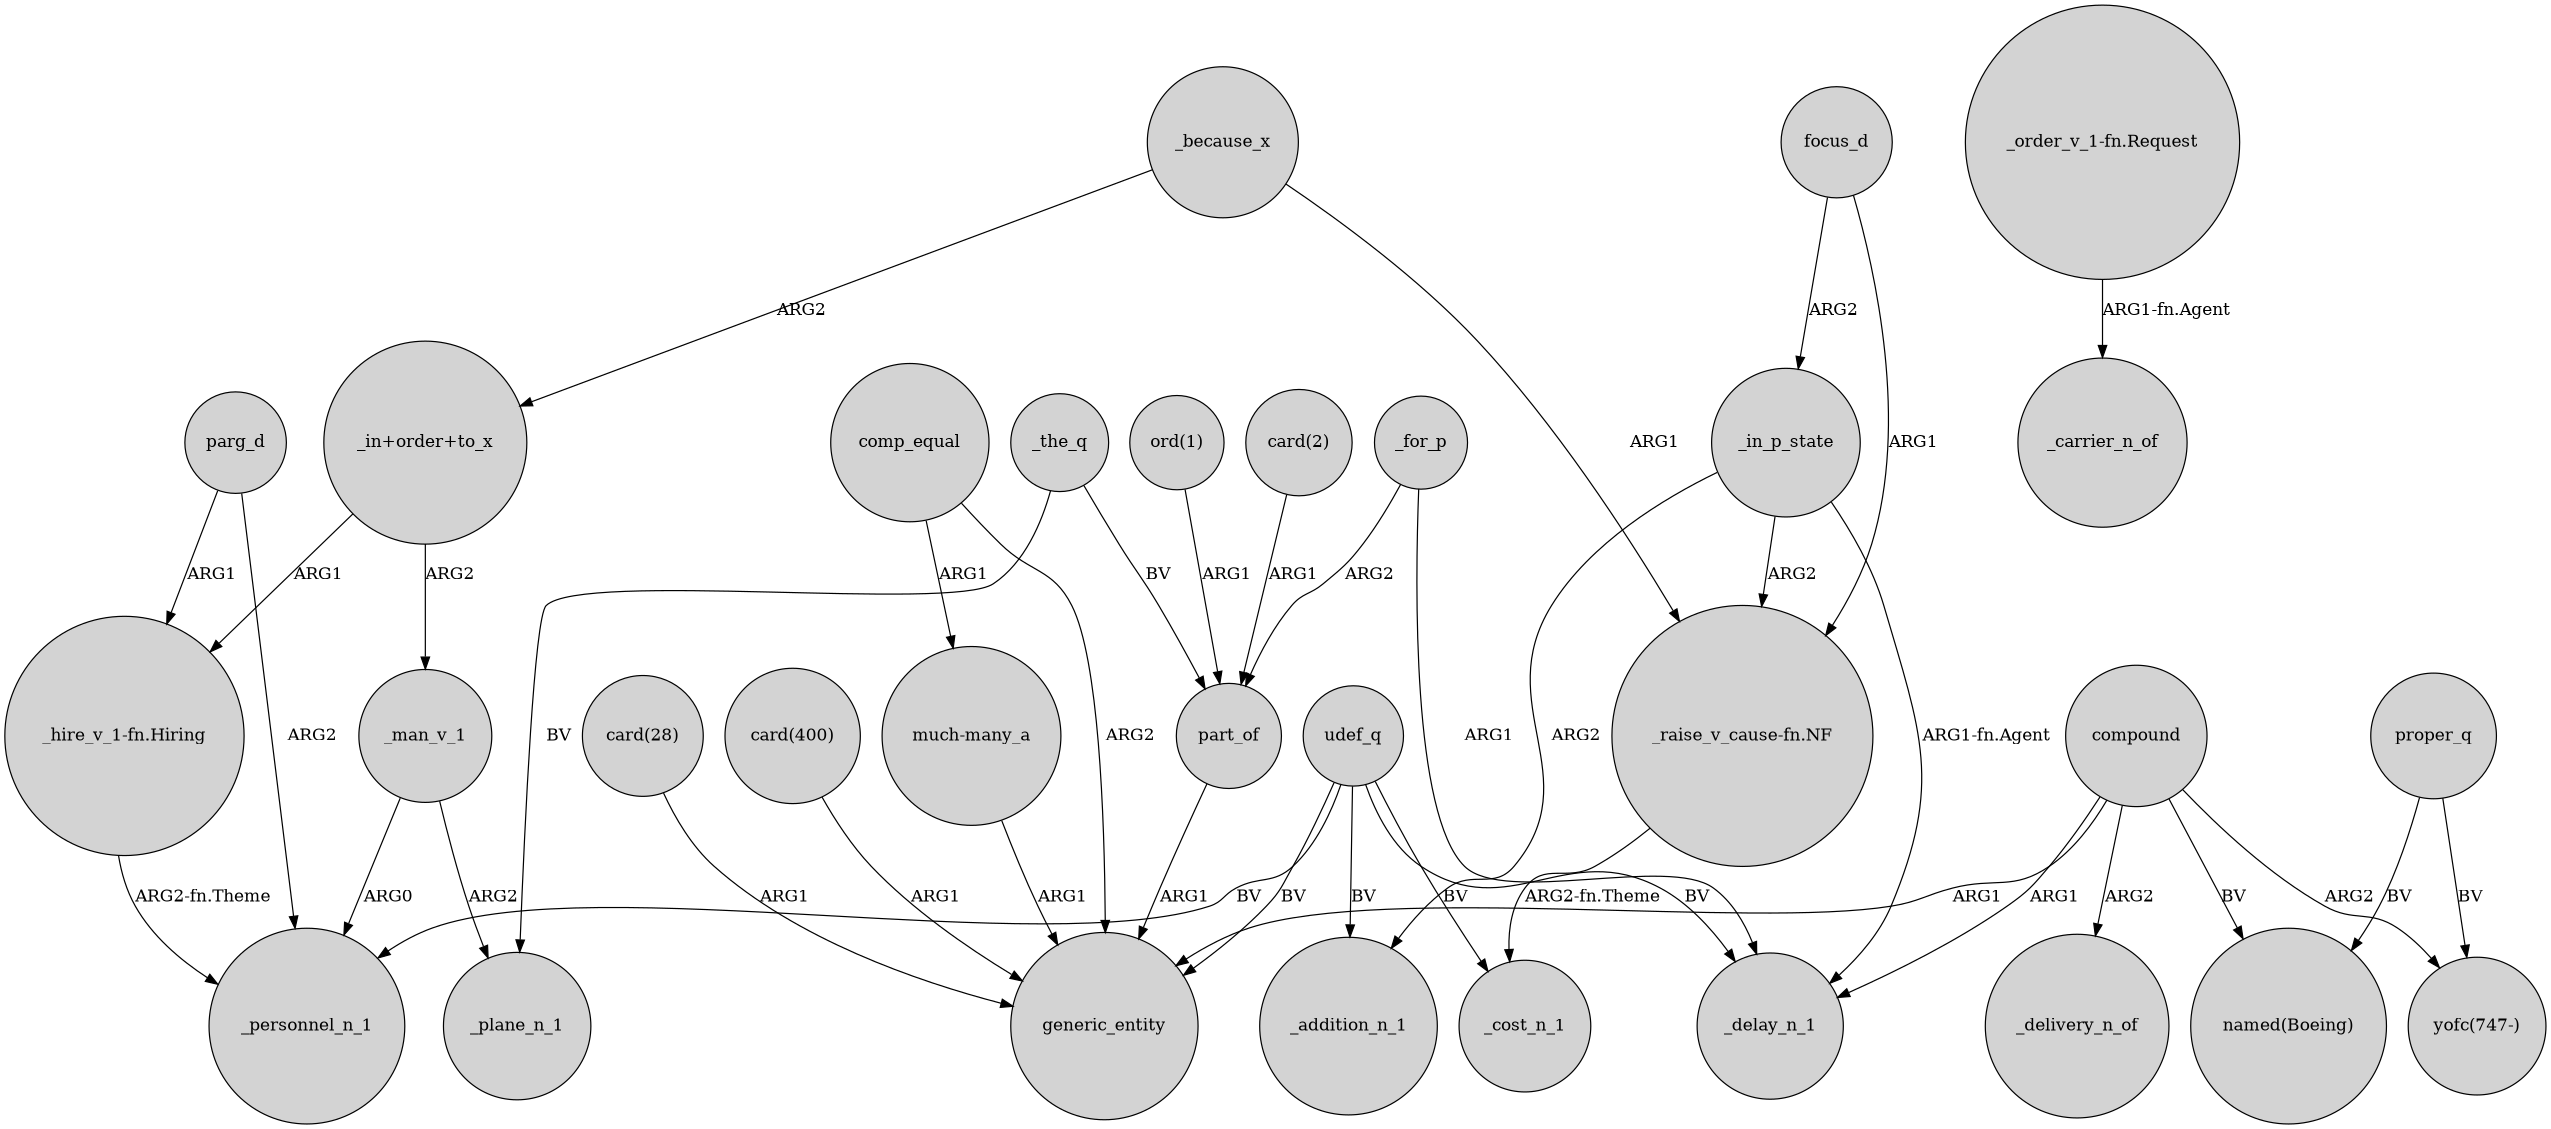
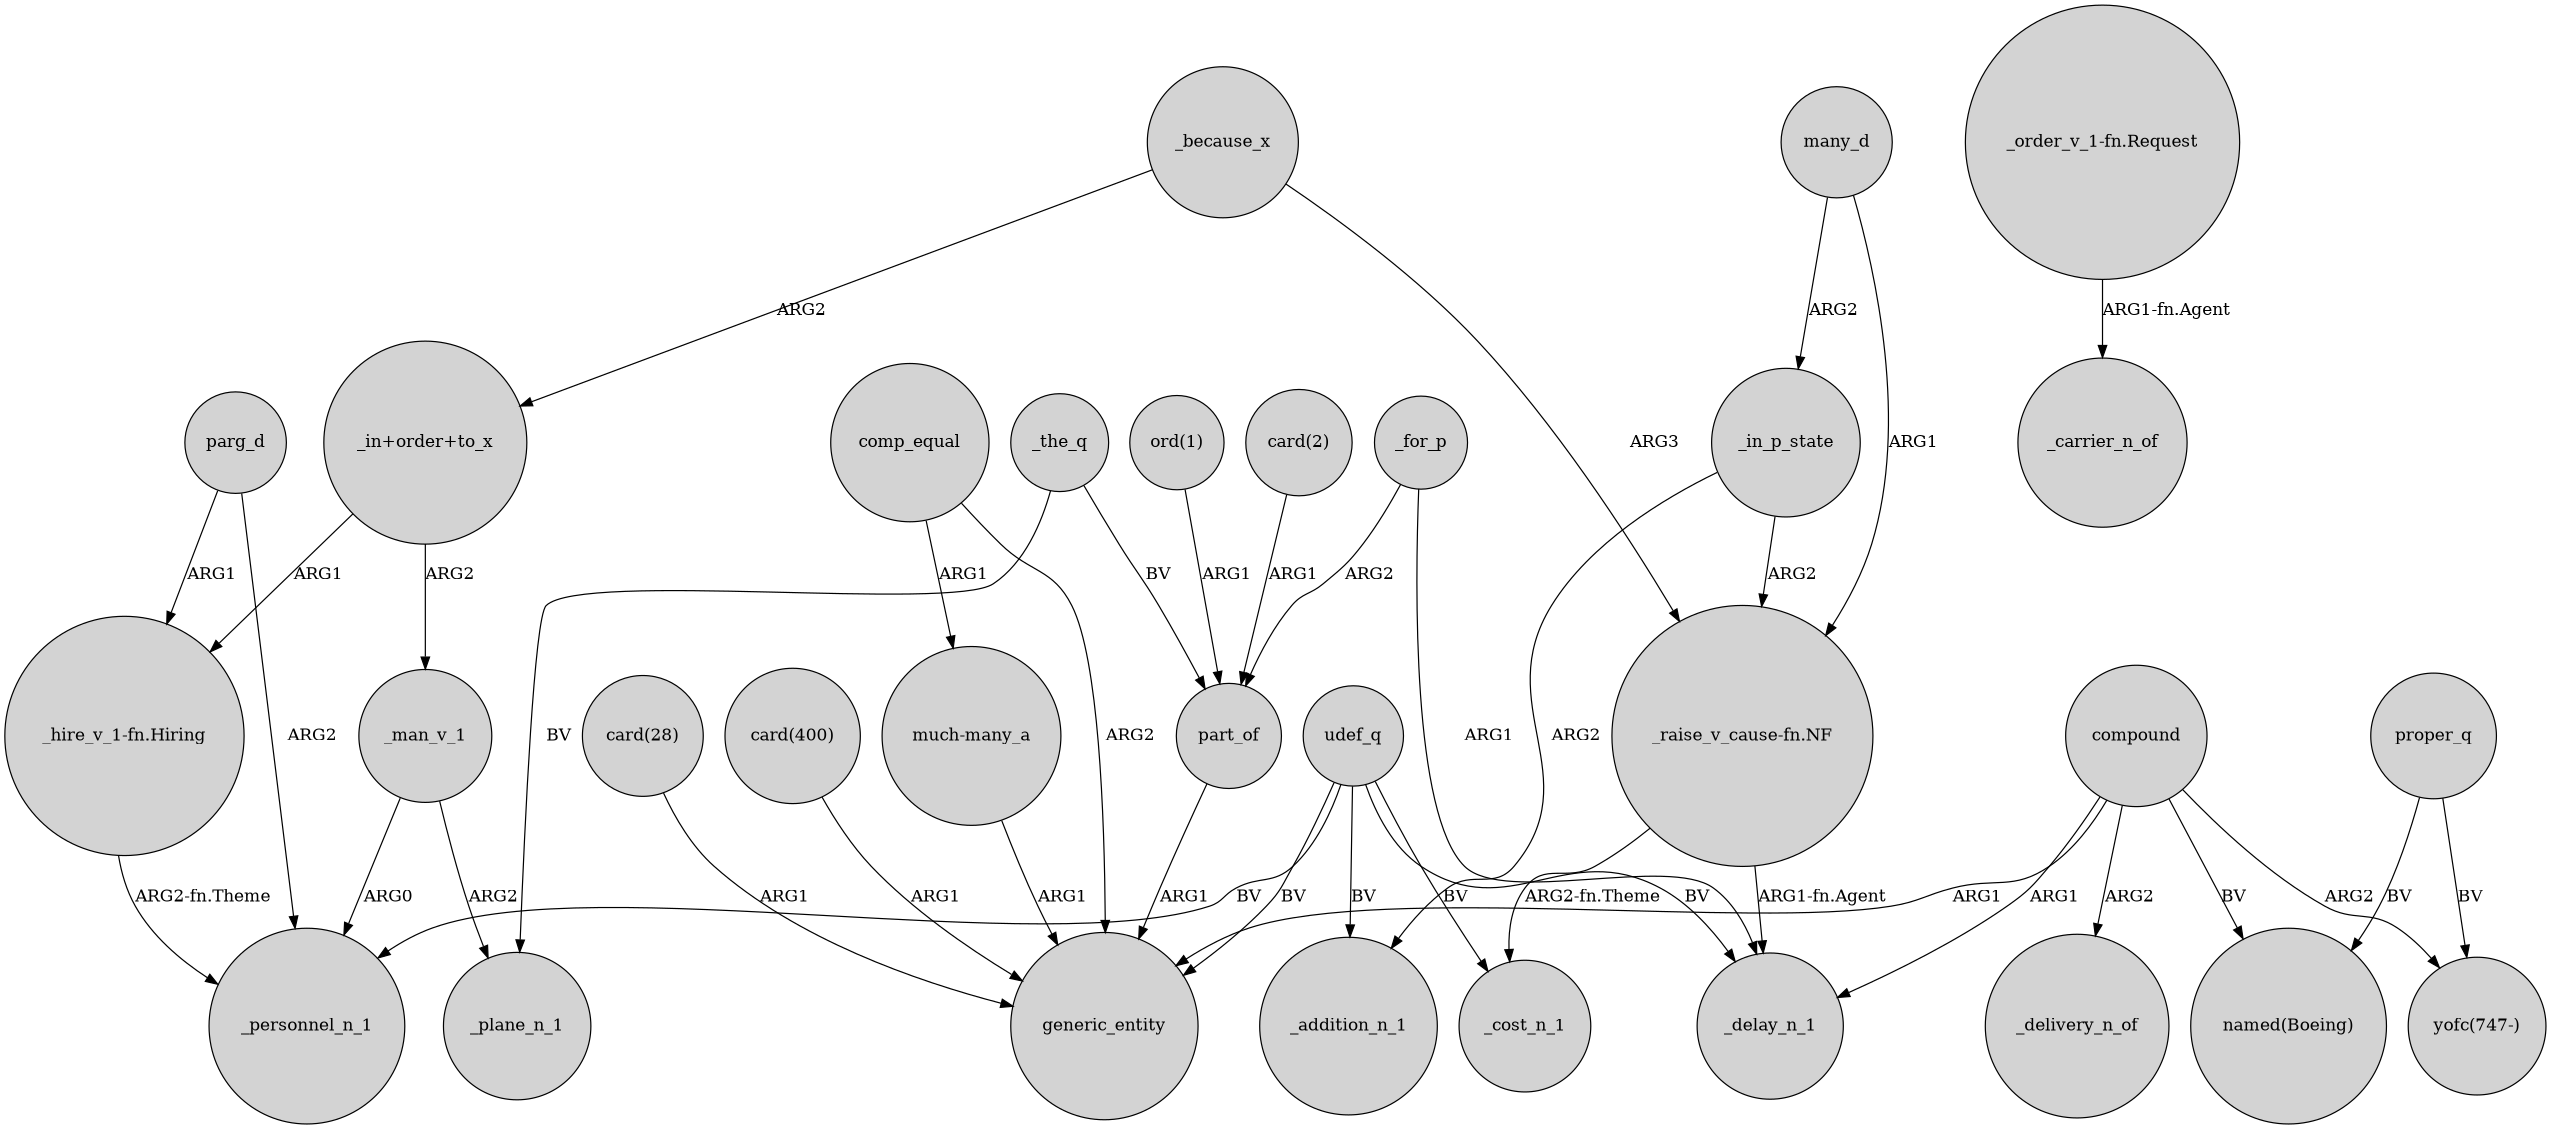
node "focus_d": label "focus_d" -> "many_d"
edge "_because_x" -> "_raise_v_cause-fn.NF": label "ARG1" -> "ARG3"
edge "_in_p_state" -> "_delay_n_1": now "_raise_v_cause-fn.NF" -> "_delay_n_1"
